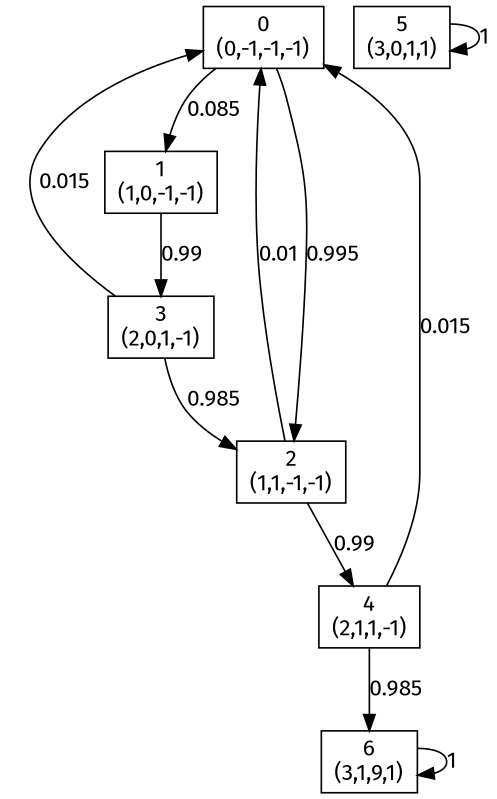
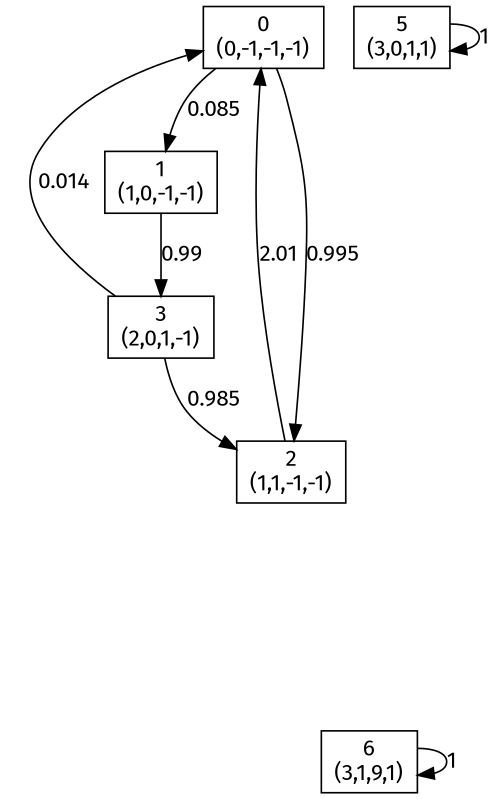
edge "3 (2,0,1,-1)" -> "0 (0,-1,-1,-1)": label "0.015" -> "0.014"
edge "2 (1,1,-1,-1)" -> "0 (0,-1,-1,-1)": label "0.01" -> "2.01"
node "4 (2,1,1,-1)": removed
